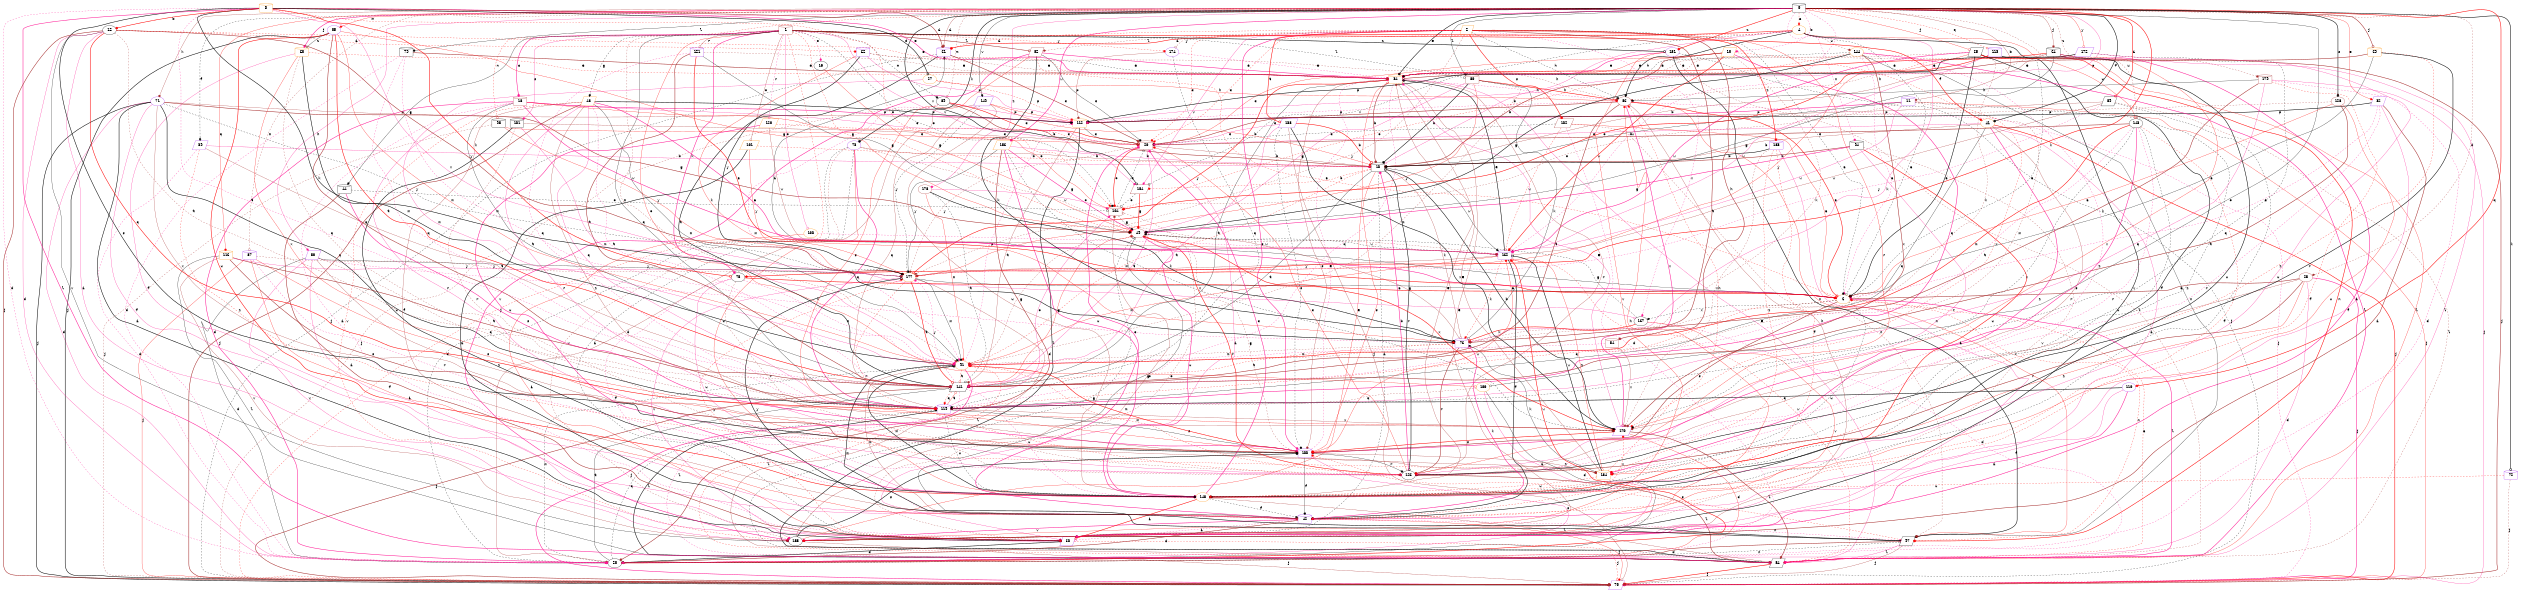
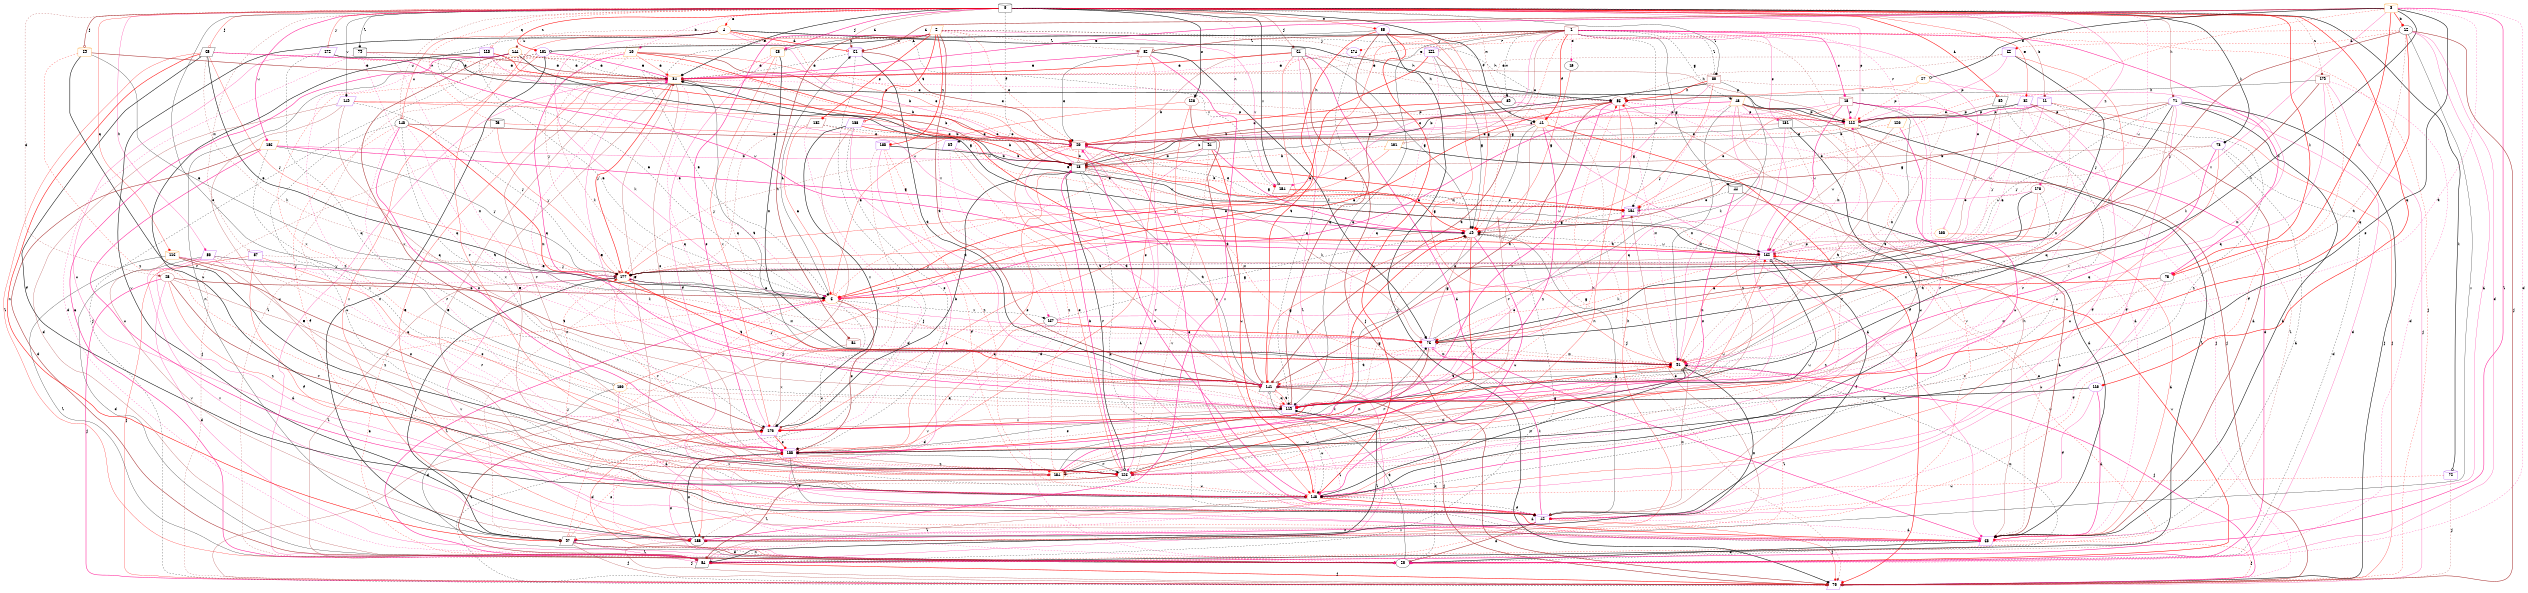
node "104": color brown -> purple
edge "144" -> "84": label "l" -> "a"
edge "73" -> "155": removed, label "v"
